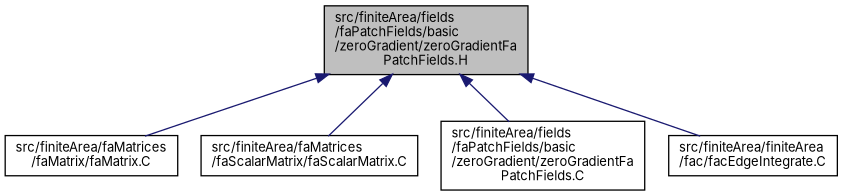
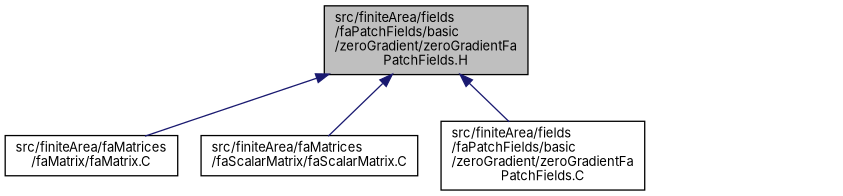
node "src/finiteArea/finiteArea /fac/facEdgeIntegrate.C": removed
